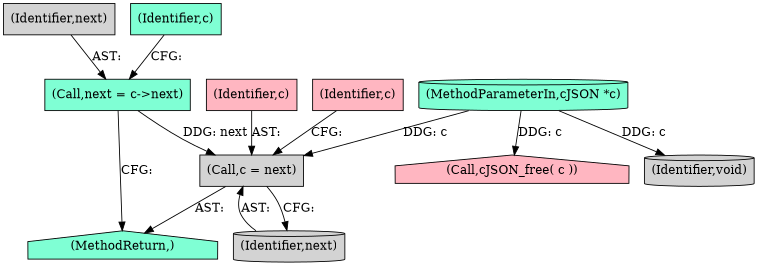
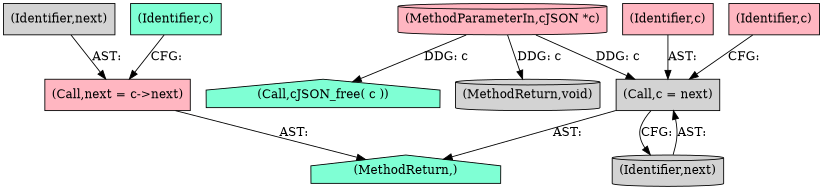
node "(Call,next = c->next)": fillcolor aquamarine -> lightpink
node "(MethodParameterIn,cJSON *c)": fillcolor aquamarine -> lightpink
edge "(Call,next = c->next)" -> "(Call,c = next)": removed, label "DDG: next"
edge "(Call,next = c->next)" -> "(MethodReturn,)": label "CFG: " -> "AST: "
node "(Call,cJSON_free( c ))": fillcolor lightpink -> aquamarine
node "(Identifier,void)": label "(Identifier,void)" -> "(MethodReturn,void)"
